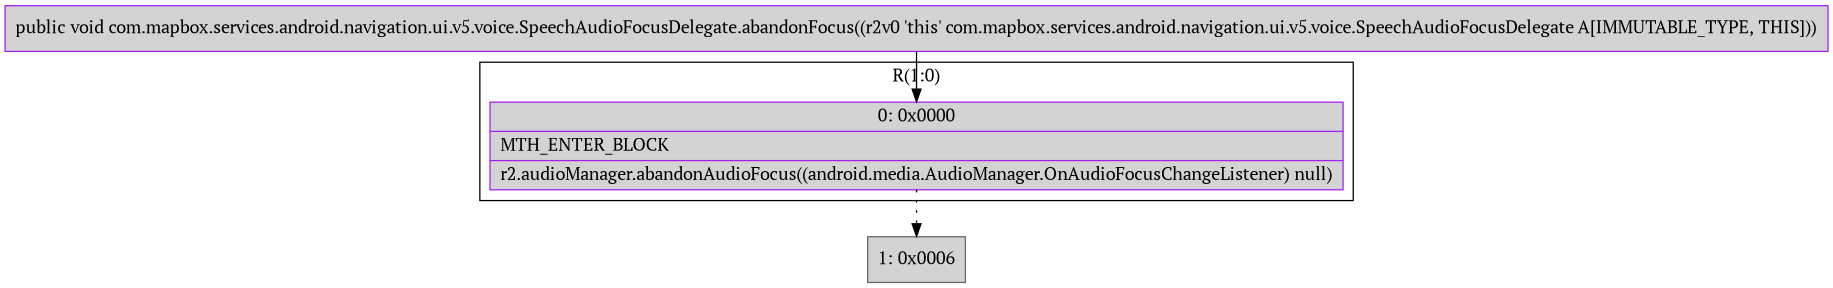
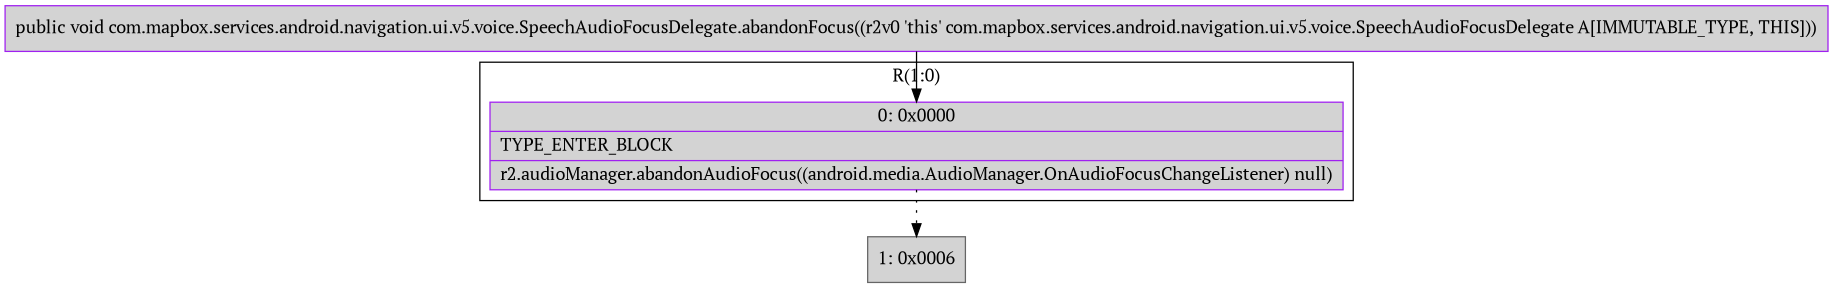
node "0: 0x0000": text "MTH_ENTER_BLOCK" -> "TYPE_ENTER_BLOCK"
